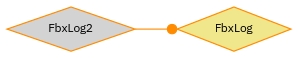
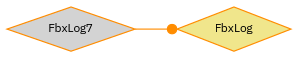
node "FbxLog2": label "FbxLog2" -> "FbxLog7"
